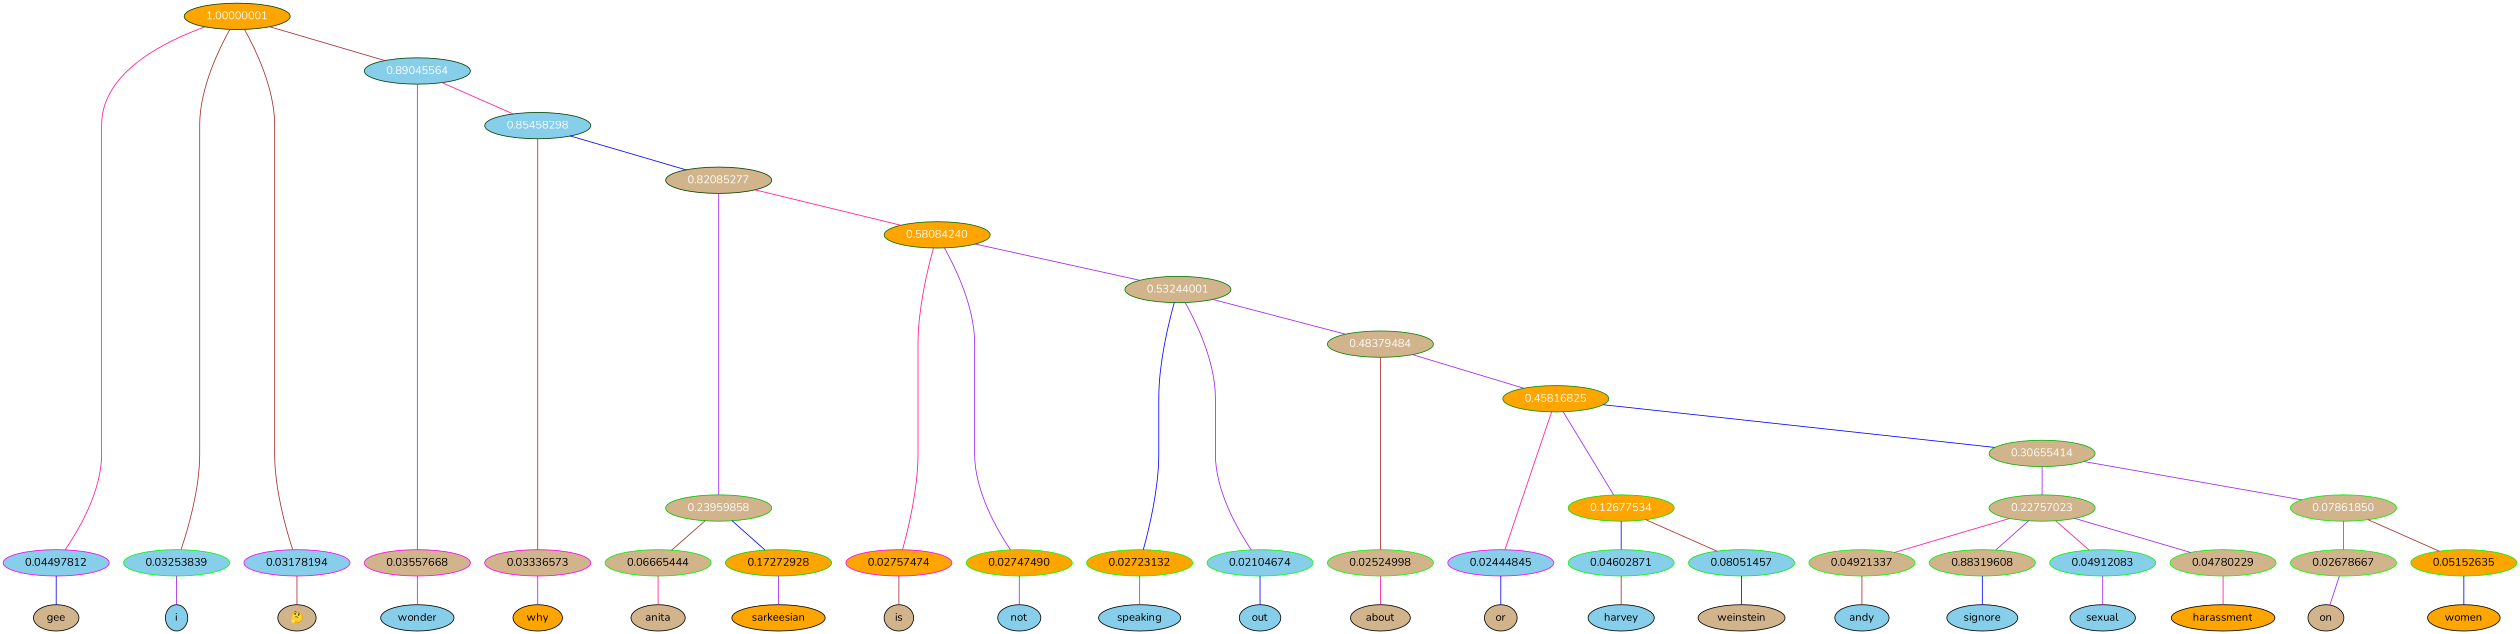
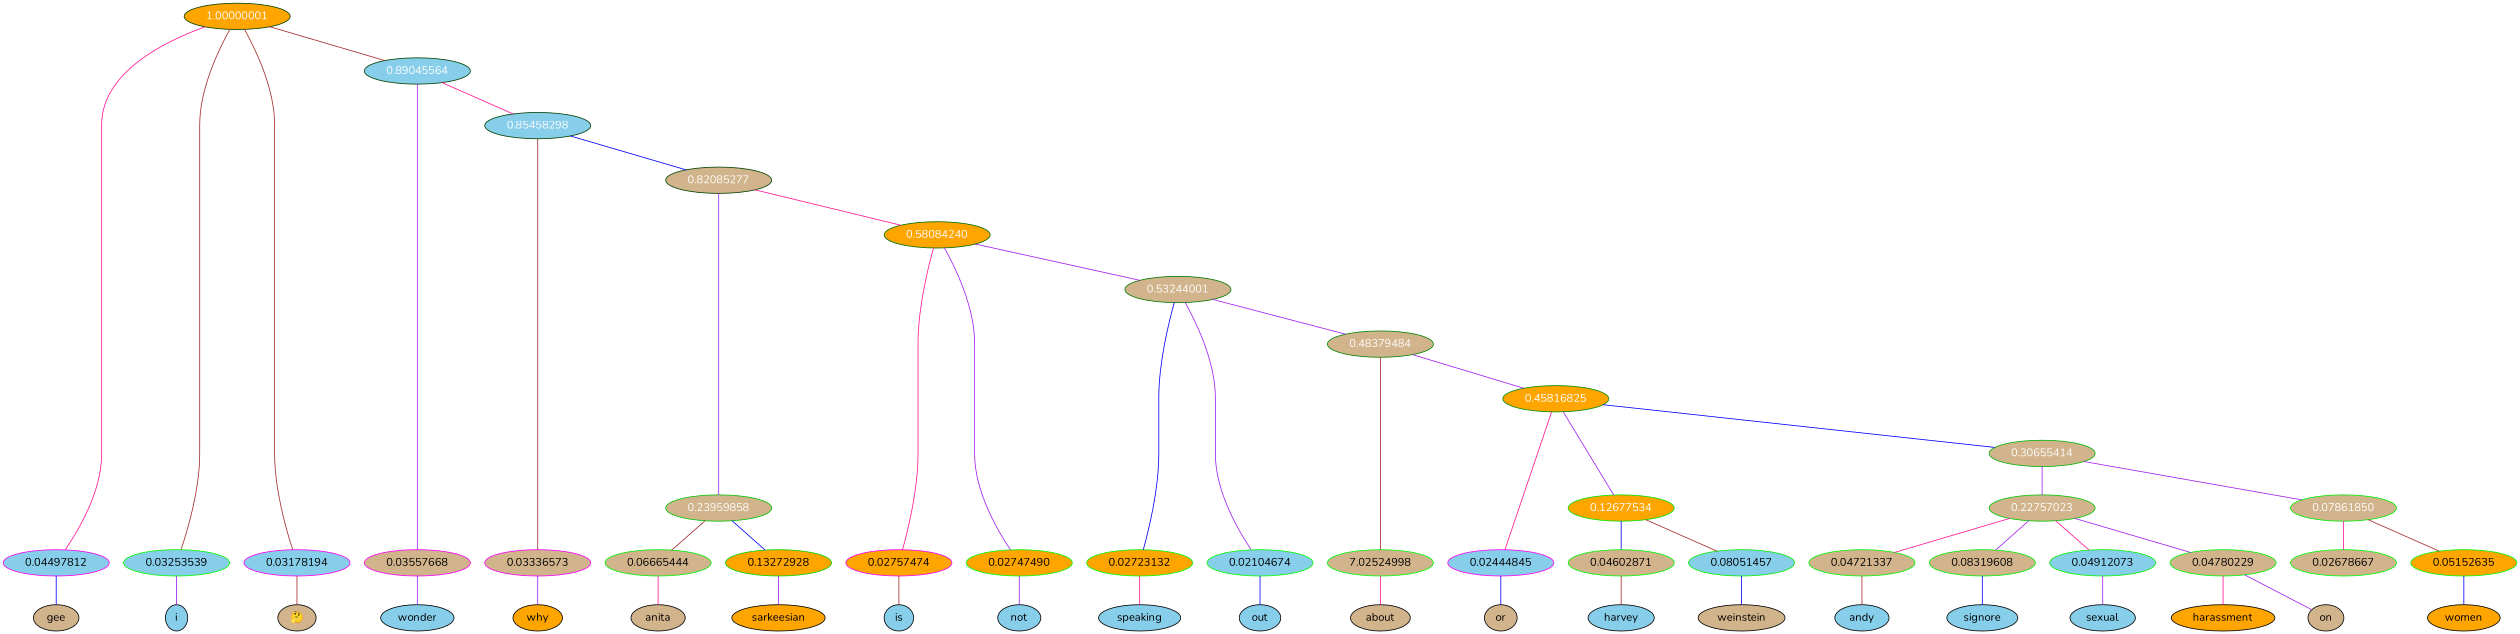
node "0.03253839": label "0.03253839" -> "0.03253539"
node "0.17272928": label "0.17272928" -> "0.13272928"
node "0.02524998": label "0.02524998" -> "7.02524998"
node "0.04602871": fillcolor skyblue -> tan
node "0.04921337": label "0.04921337" -> "0.04721337"
node "0.88319608": label "0.88319608" -> "0.08319608"
node "0.04912083": label "0.04912083" -> "0.04912073"
edge "0.02678667" -- "on": now "0.04780229" -- "on"
node "is": fillcolor tan -> skyblue
